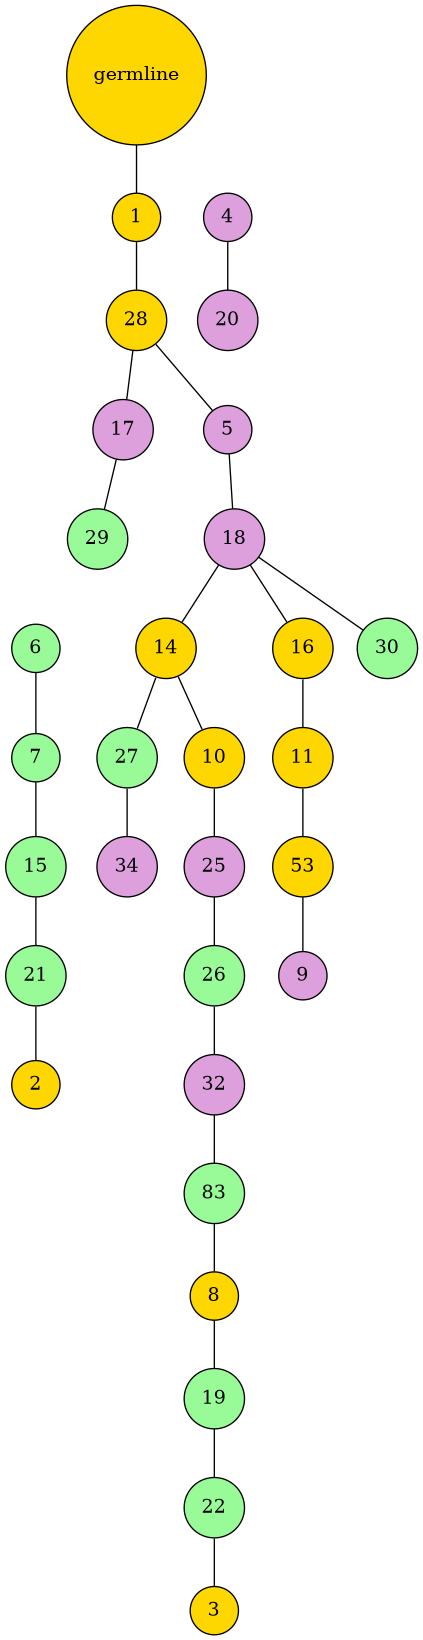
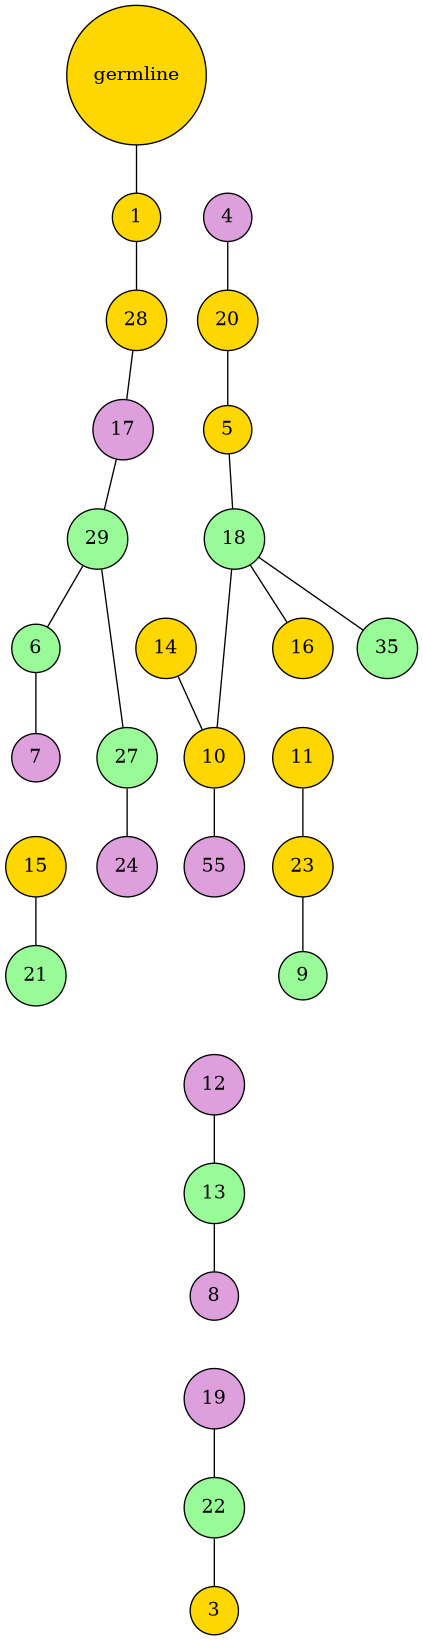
node "20": fillcolor plum -> gold
edge "28" -- "5": now "20" -- "5"
node "5": fillcolor plum -> gold
node "18": fillcolor plum -> palegreen
edge "18" -- "14": now "18" -- "10"
edge "29" -- "6": added
node "30": label "30" -> "35"
edge "14" -- "27": now "29" -- "27"
edge "16" -- "11": removed
node "7": fillcolor palegreen -> plum
edge "7" -- "15": removed
node "15": fillcolor palegreen -> gold
node "34": label "34" -> "24"
node "25": label "25" -> "55"
node "53": label "53" -> "23"
node "26": removed
node "9": fillcolor plum -> palegreen
node "2": removed
node "32": label "32" -> "12"
node "83": label "83" -> "13"
node "8": fillcolor gold -> plum
edge "8" -- "19": removed
node "19": fillcolor palegreen -> plum
